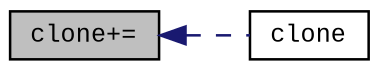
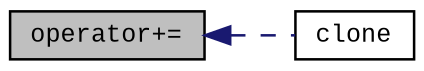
node "clone+=": label "clone+=" -> "operator+="
